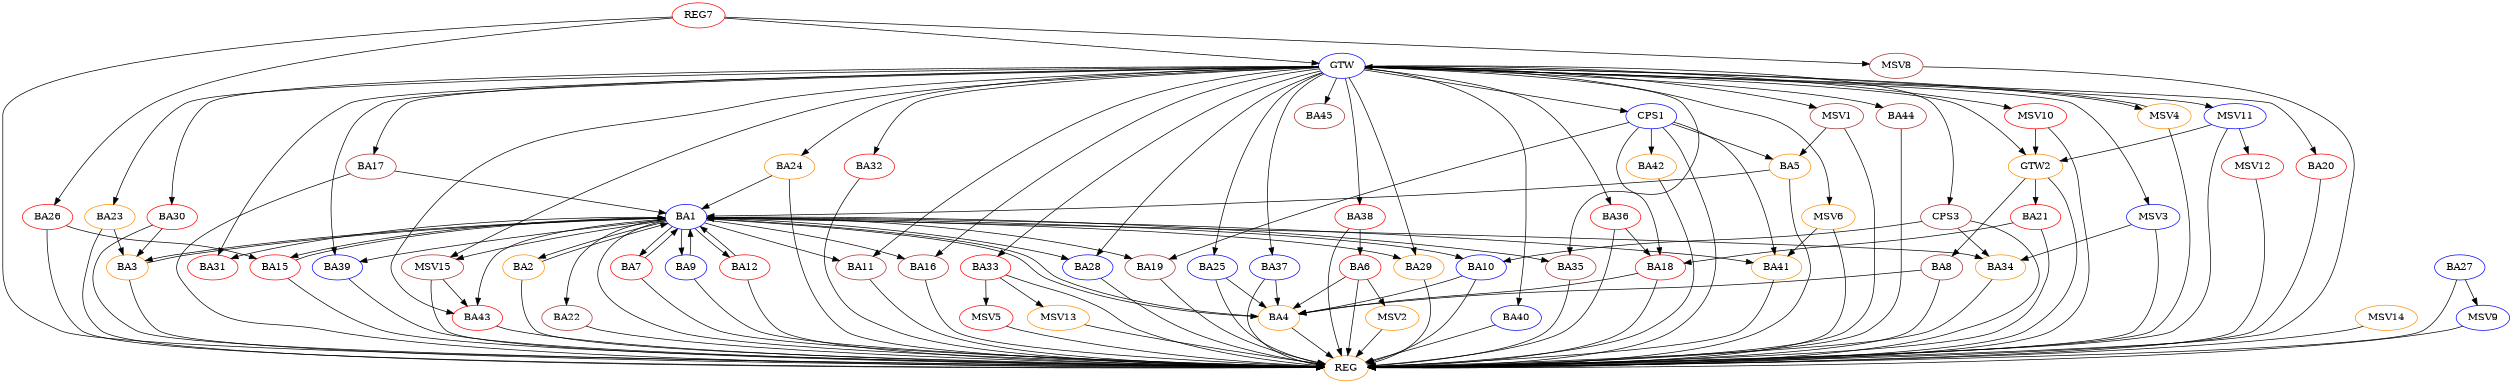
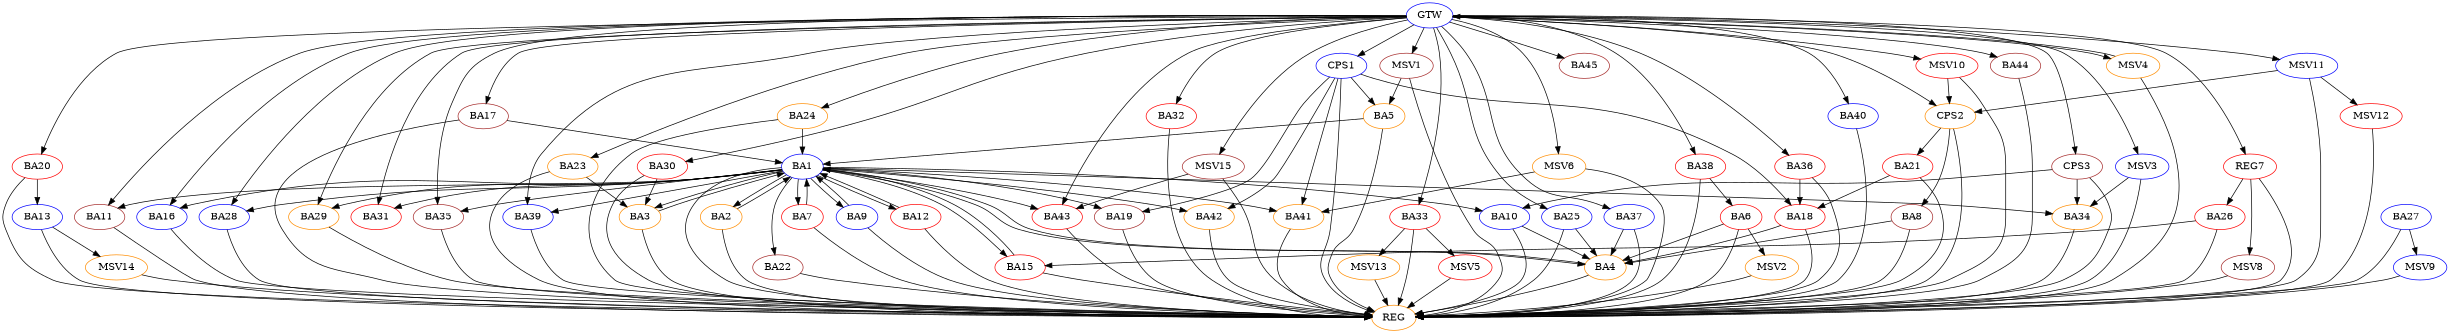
edge "REG7" -> "GTW": reversed
node "GTW2": label "GTW2" -> "CPS2"
node "BA13": added
edge "BA1" -> "MSV15": now "BA1" -> "BA42"
node "BA16": color brown -> blue
